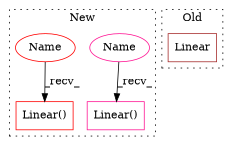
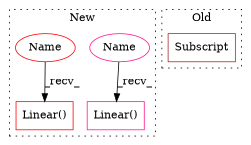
node "Linear": label "Linear" -> "Subscript"
